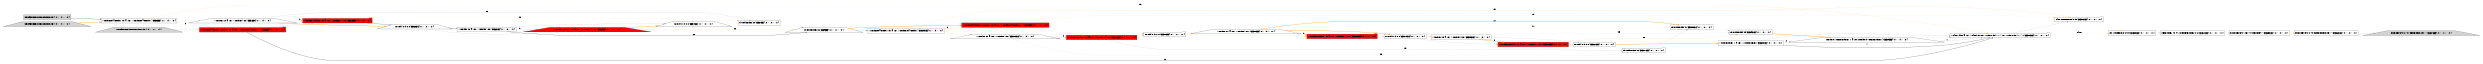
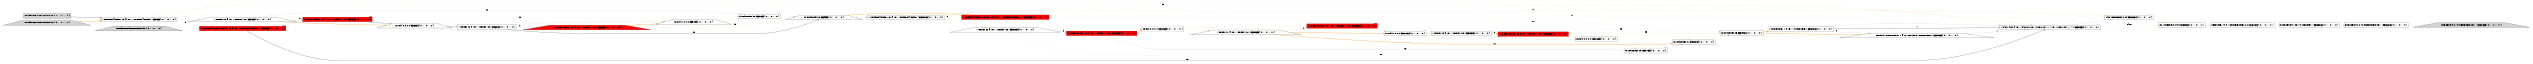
edge "s5.add(1.0,1.1)@@@16@@@['1', '1', '1']" -> "XYDotRenderer r = new XYDotRenderer()@@@20@@@['1', '1', '0']": now "d2.addSeries(s5)@@@19@@@['1', '1', '1']" -> "XYDotRenderer r = new XYDotRenderer()@@@20@@@['1', '1', '0']"
